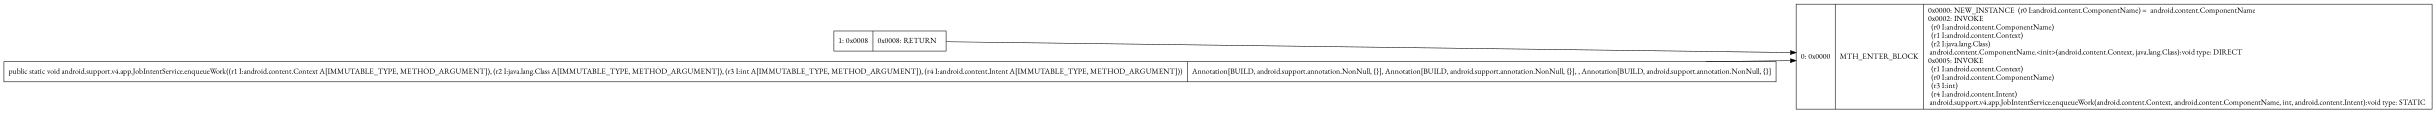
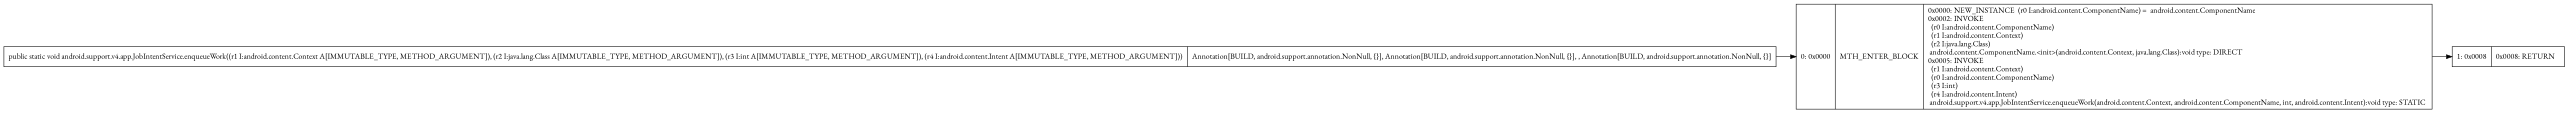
edge "1: 0x0008" -> "0: 0x0000": reversed
